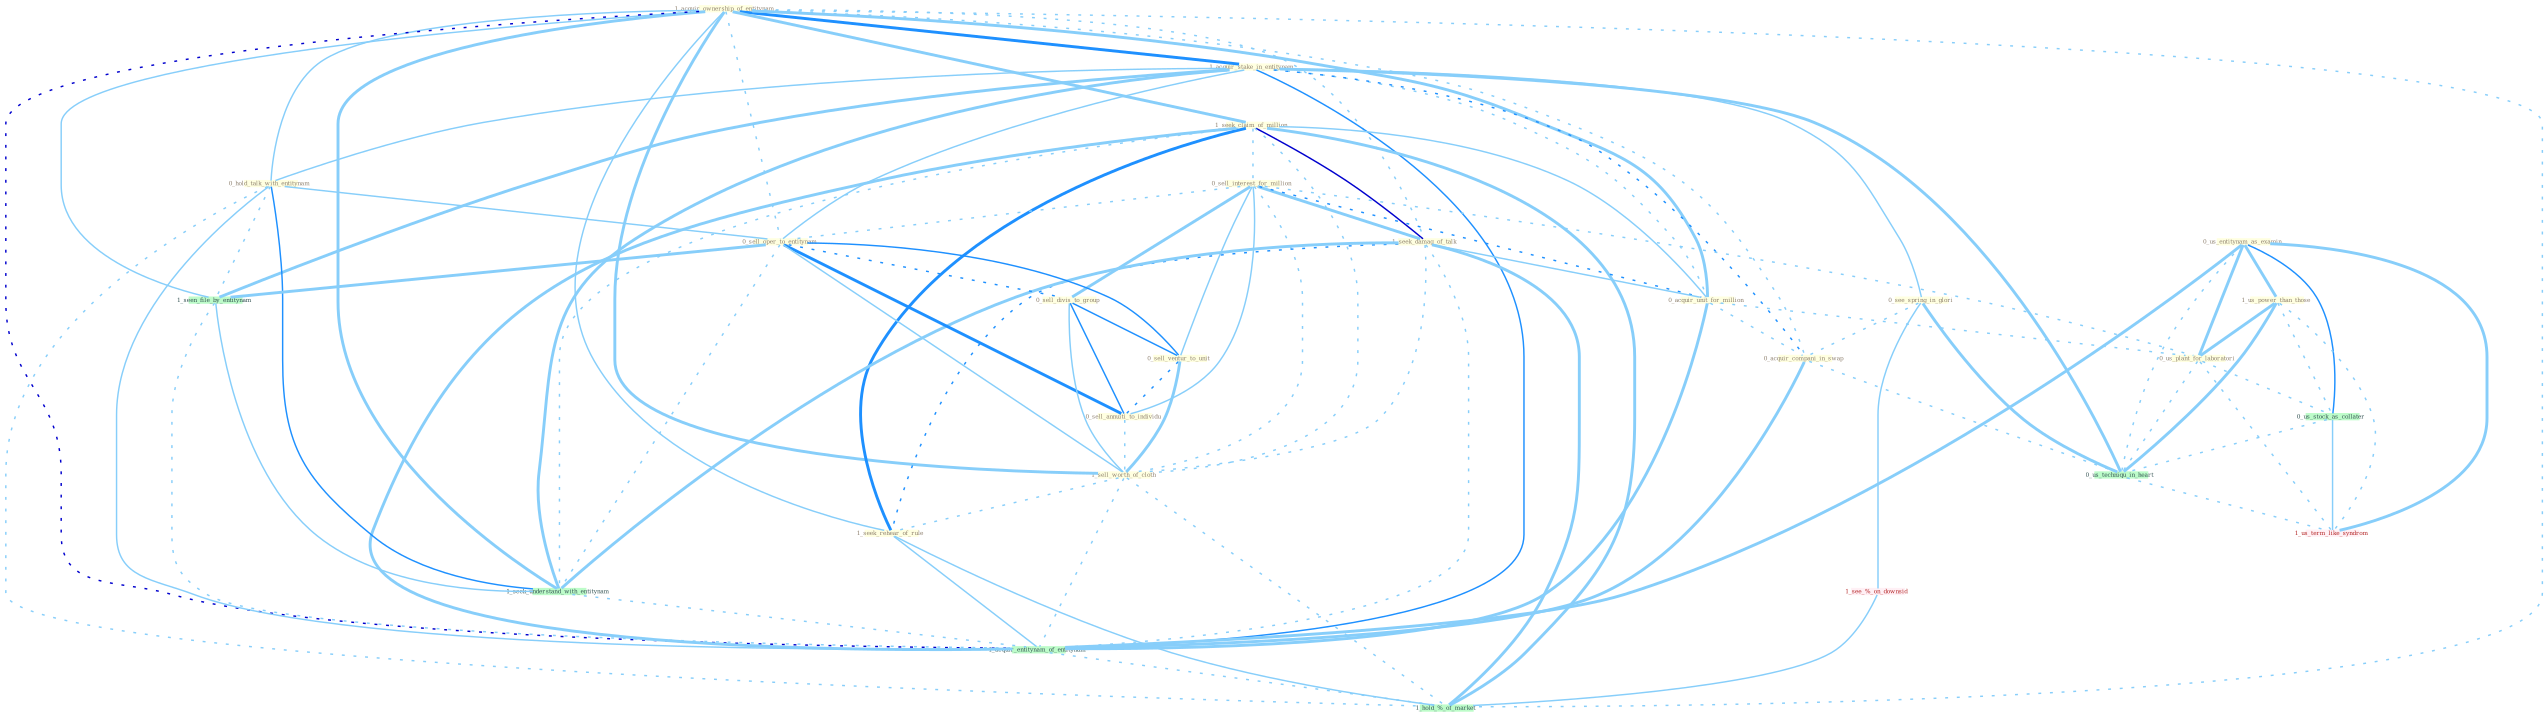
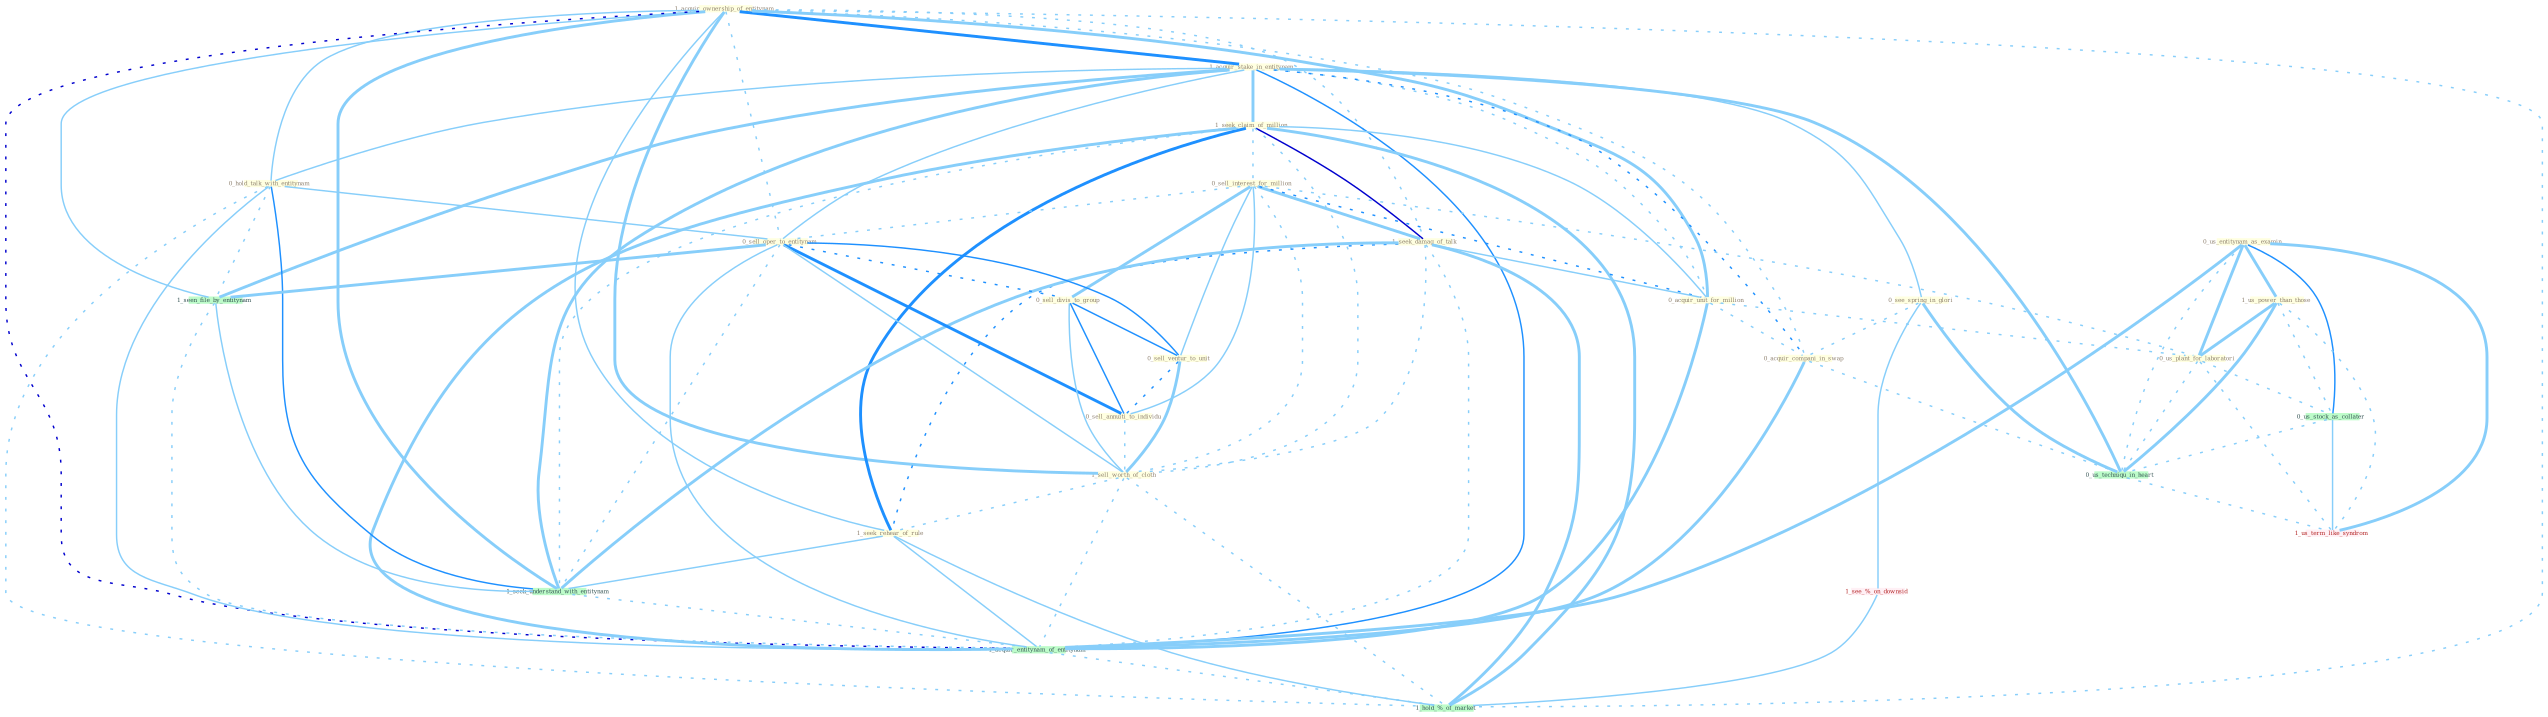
edge "1_acquir_ownership_of_entitynam" -- "1_seek_claim_of_million": now "1_acquir_stake_in_entitynam" -- "1_seek_claim_of_million"
edge "0_sell_oper_to_entitynam" -- "1_acquir_entitynam_of_entitynam": added
edge "1_seek_rehear_of_rule" -- "1_seek_understand_with_entitynam": added
